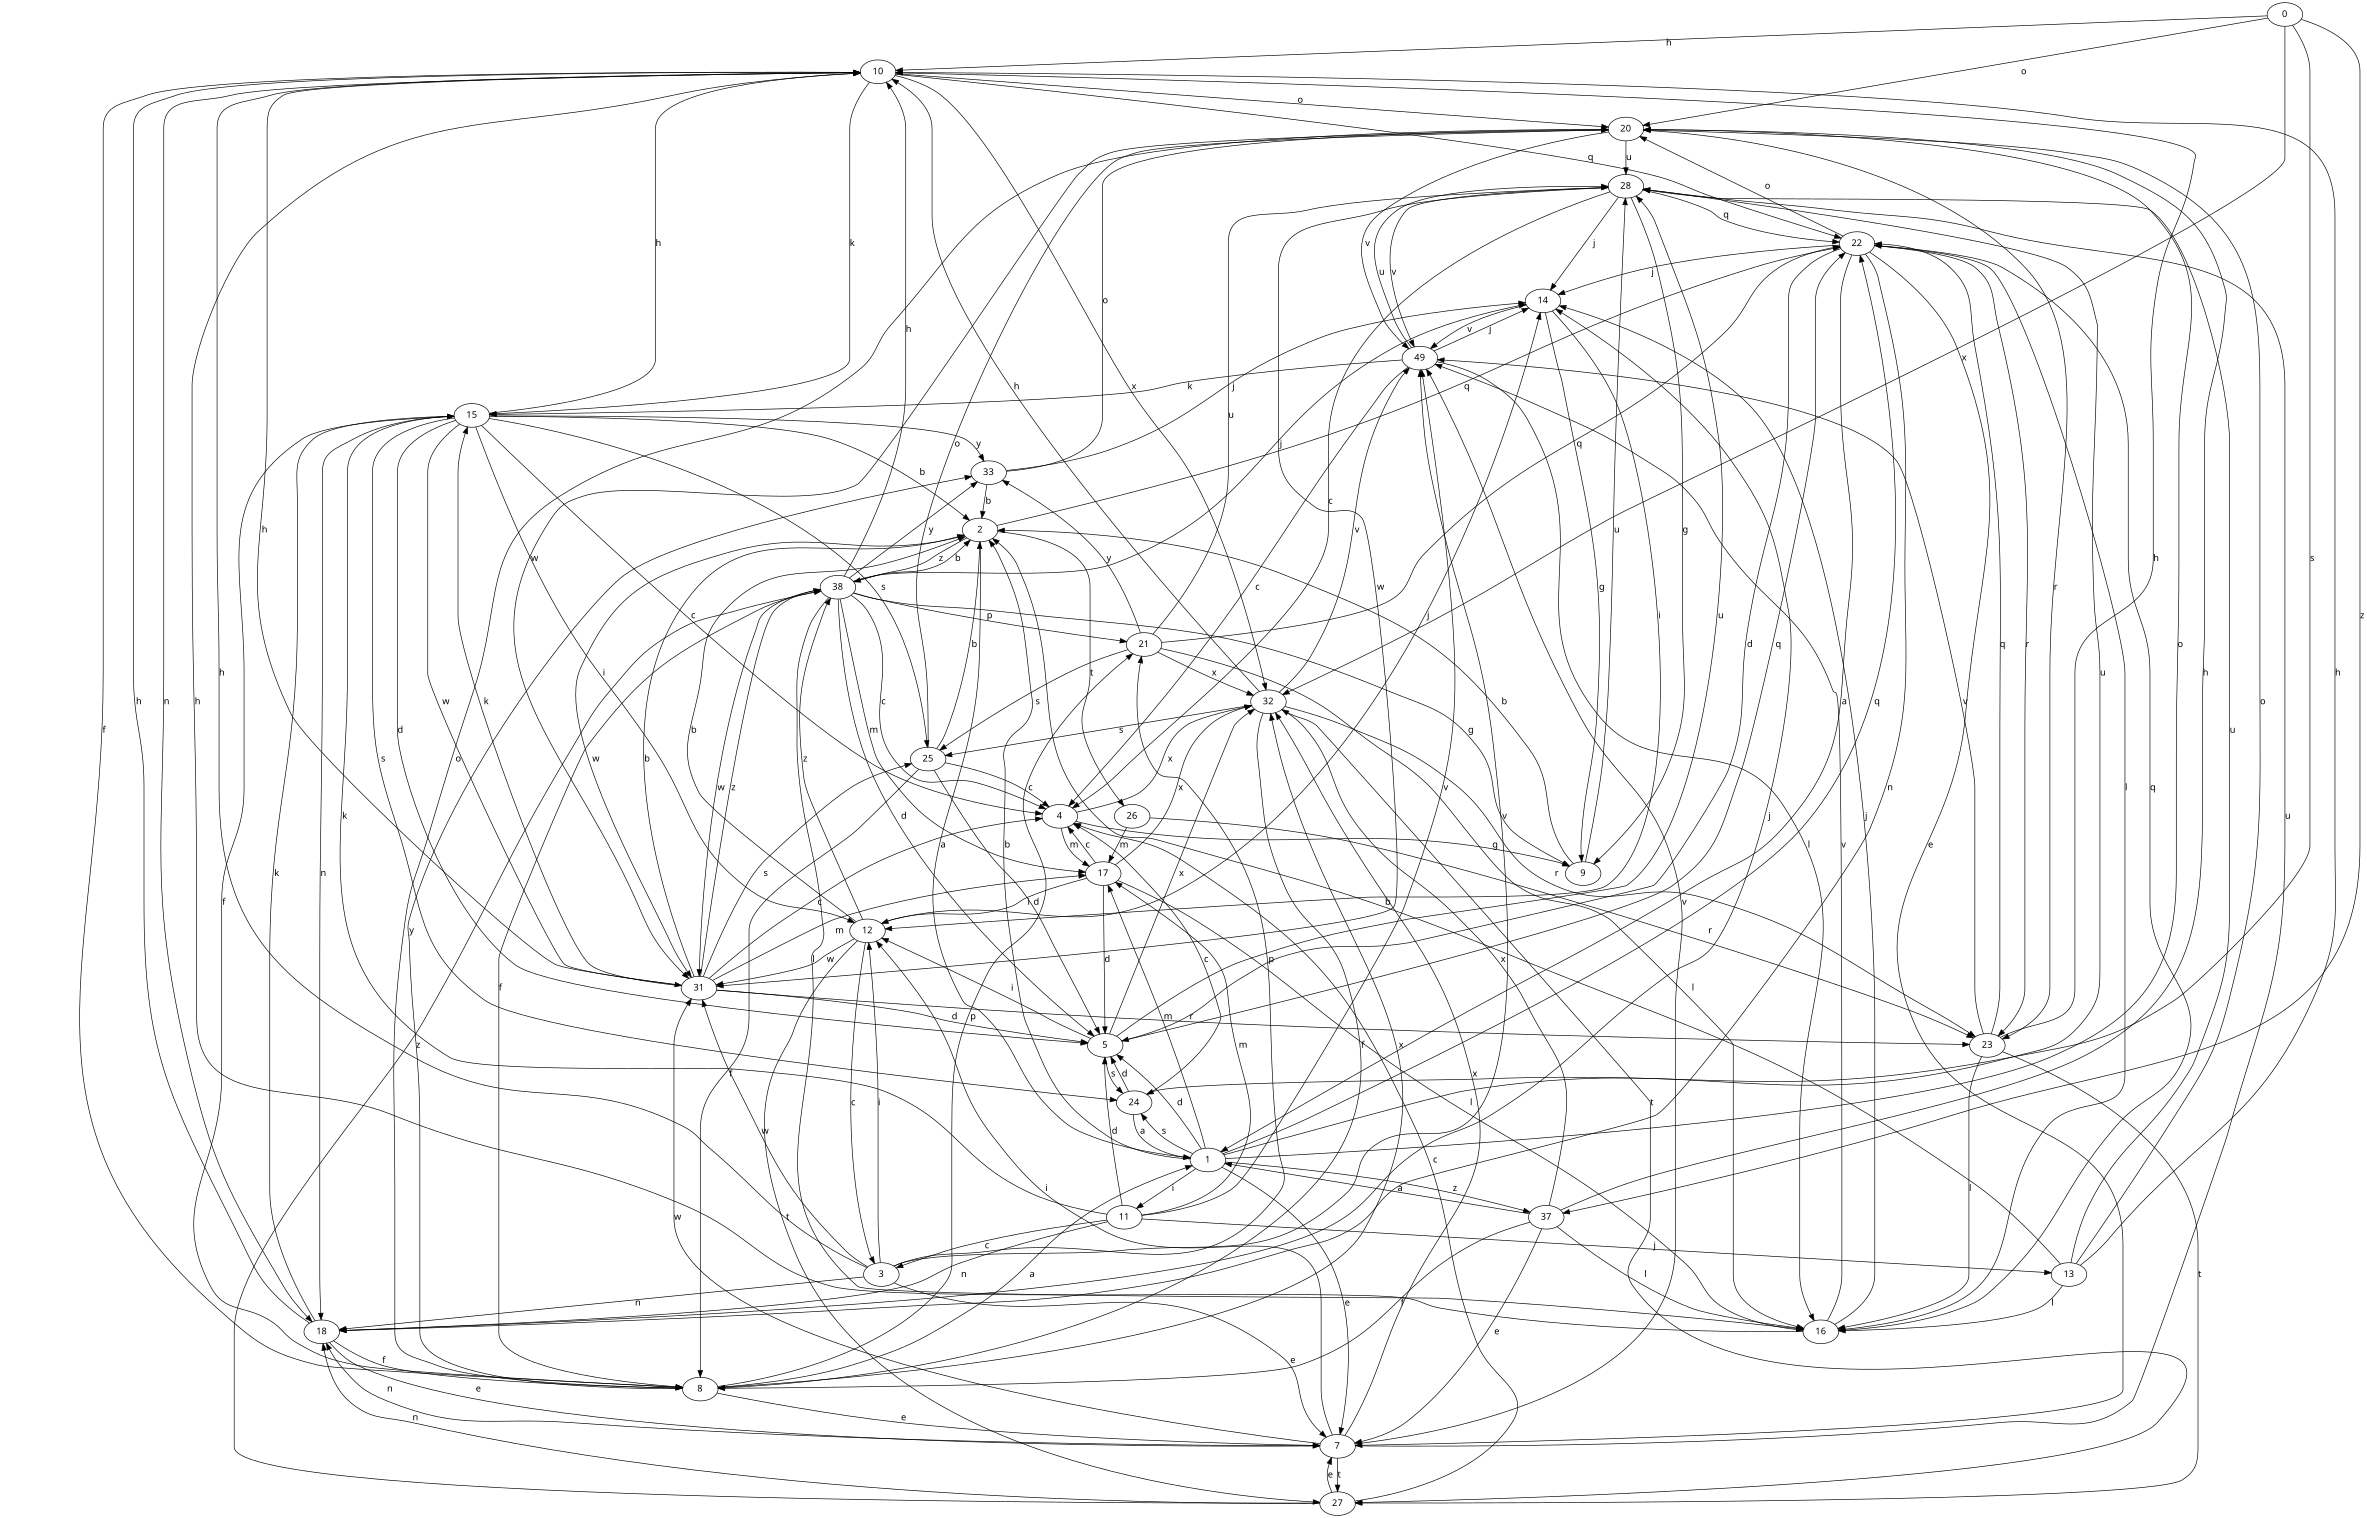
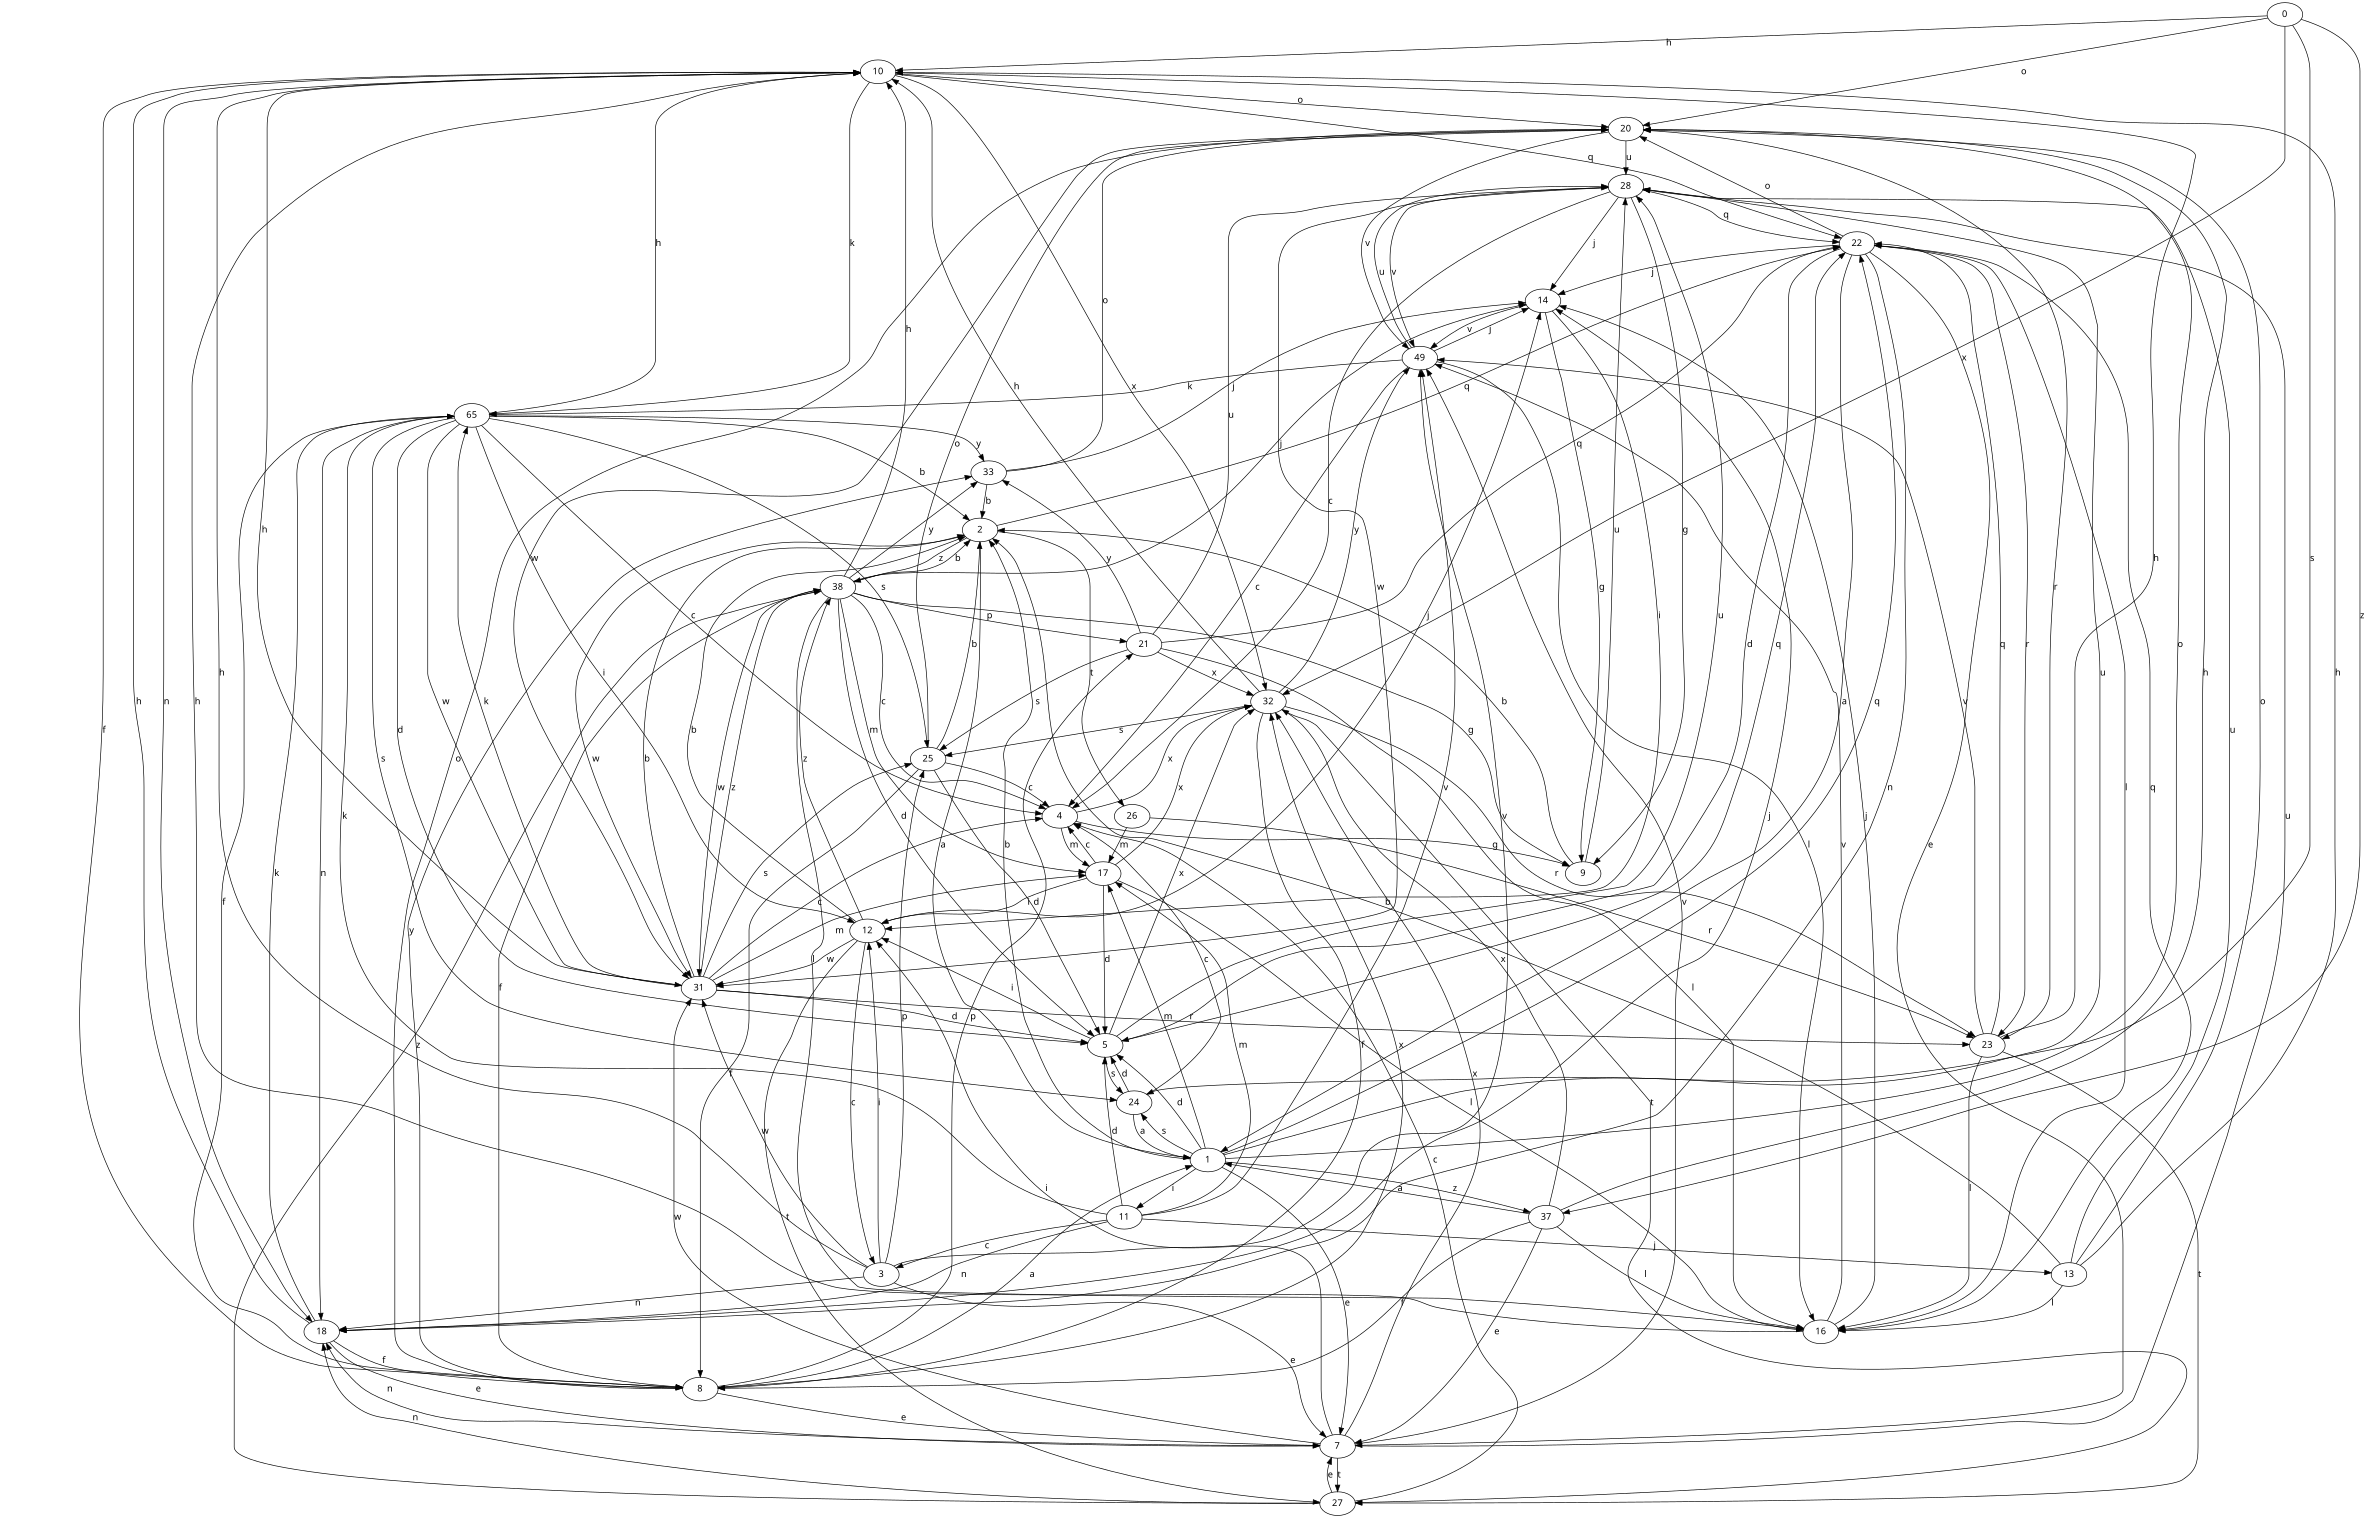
node "15": label "15" -> "65"
edge "32" -> "49": label "v" -> "y"
edge "3" -> "21": now "3" -> "25"
